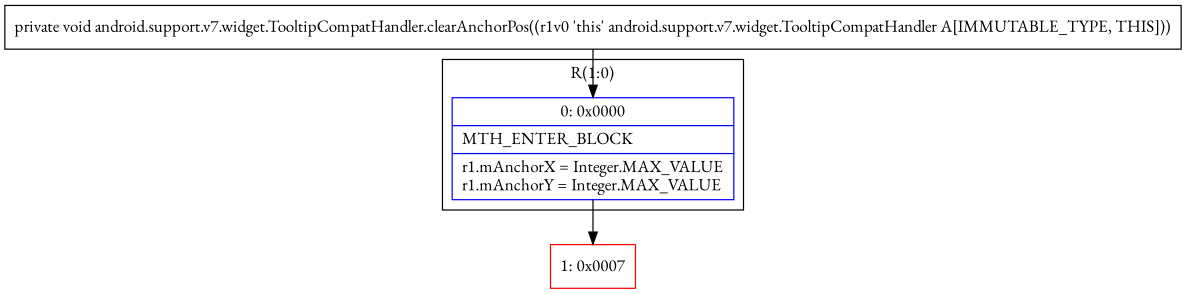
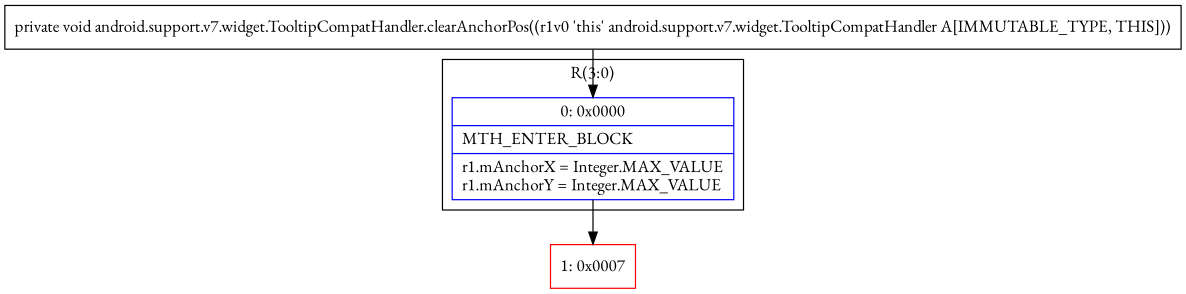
cluster "R(1:0)": label "R(1:0)" -> "R(3:0)"
